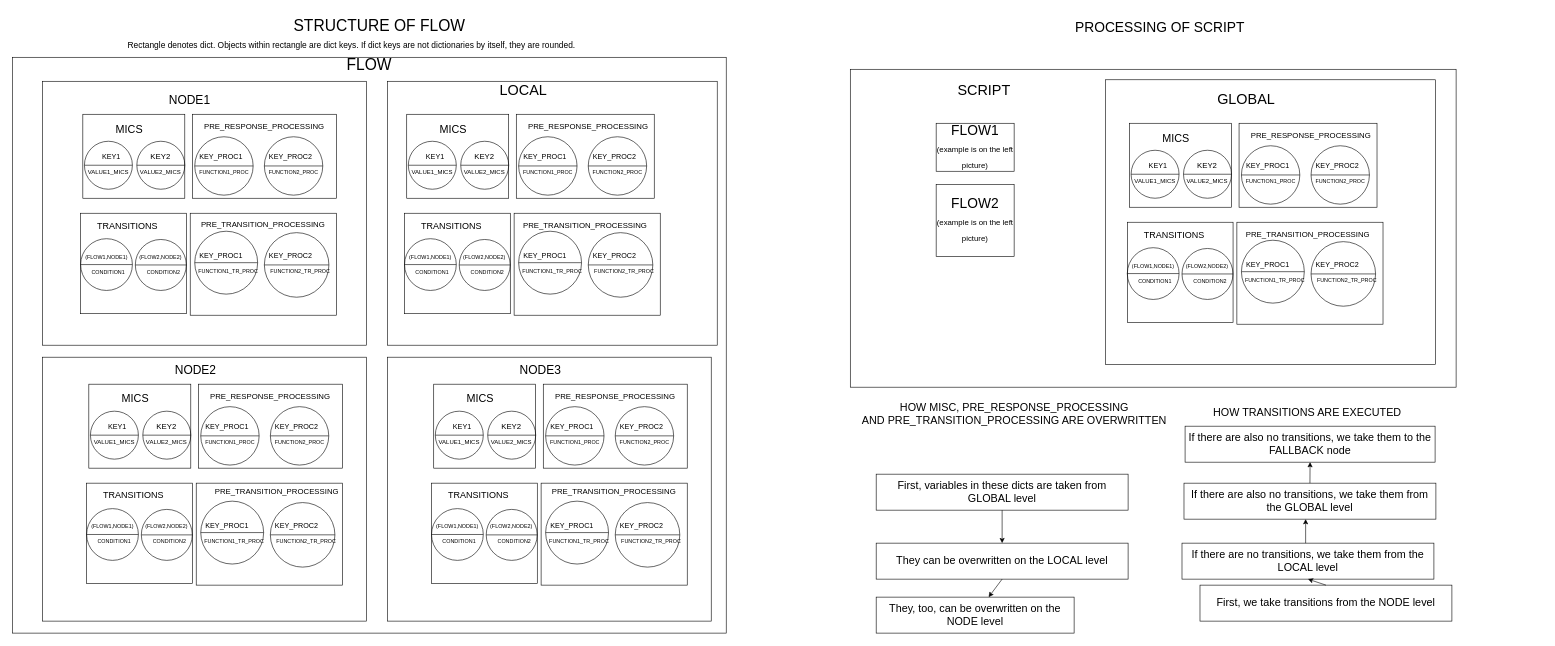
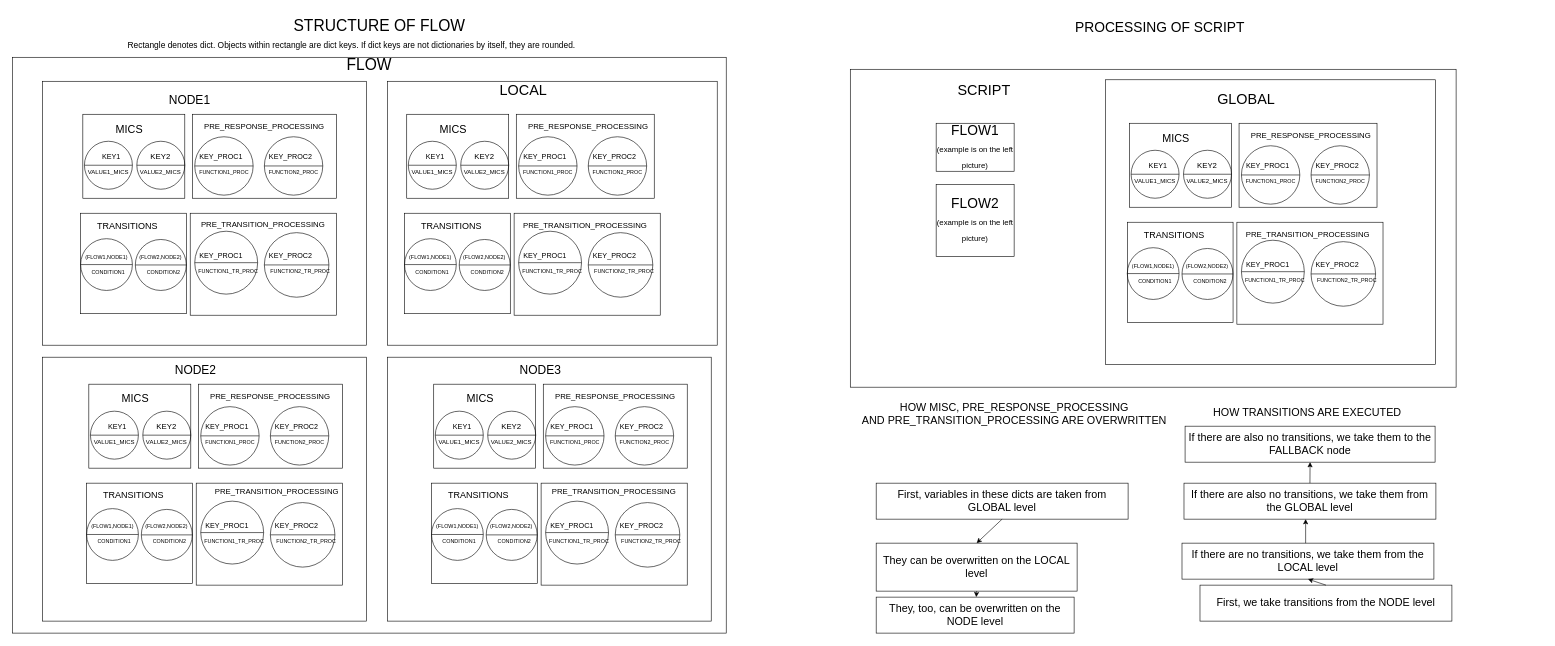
node "First, variables in these dicts are taken from GLOBAL level": moved (1002, 492) -> (1002, 501)
node "They can be overwritten on the LOCAL level": size 252x36 -> 201x48
